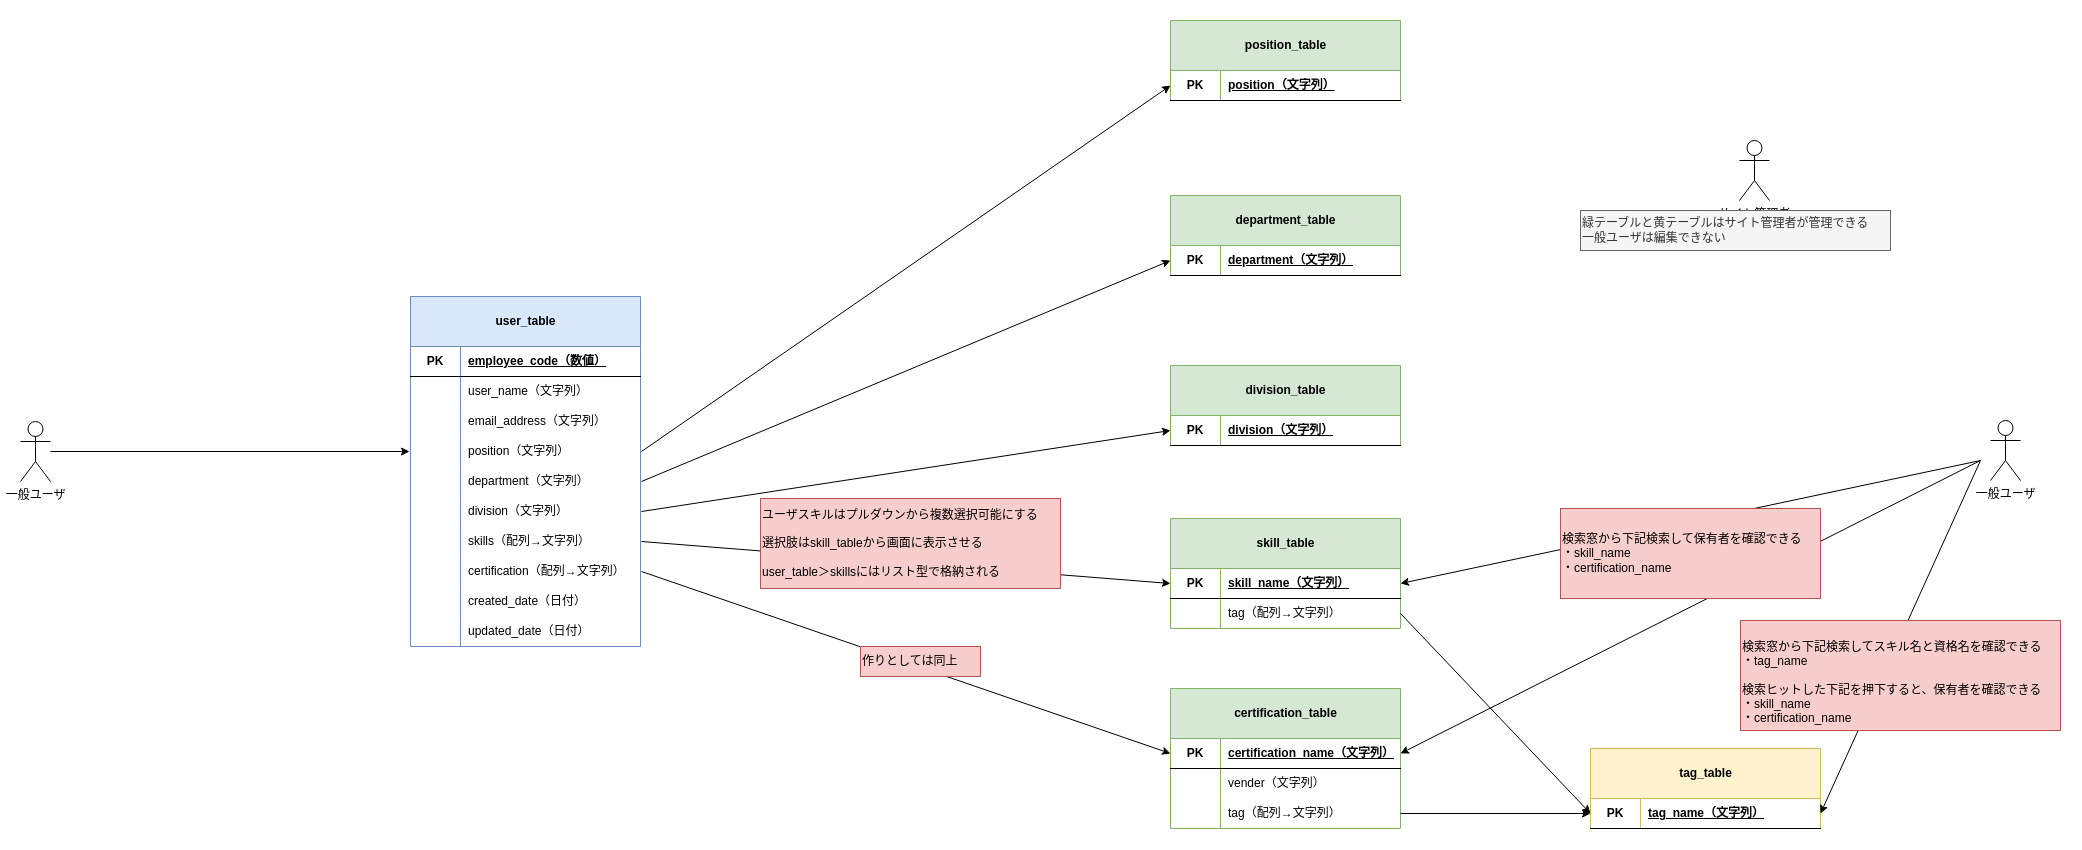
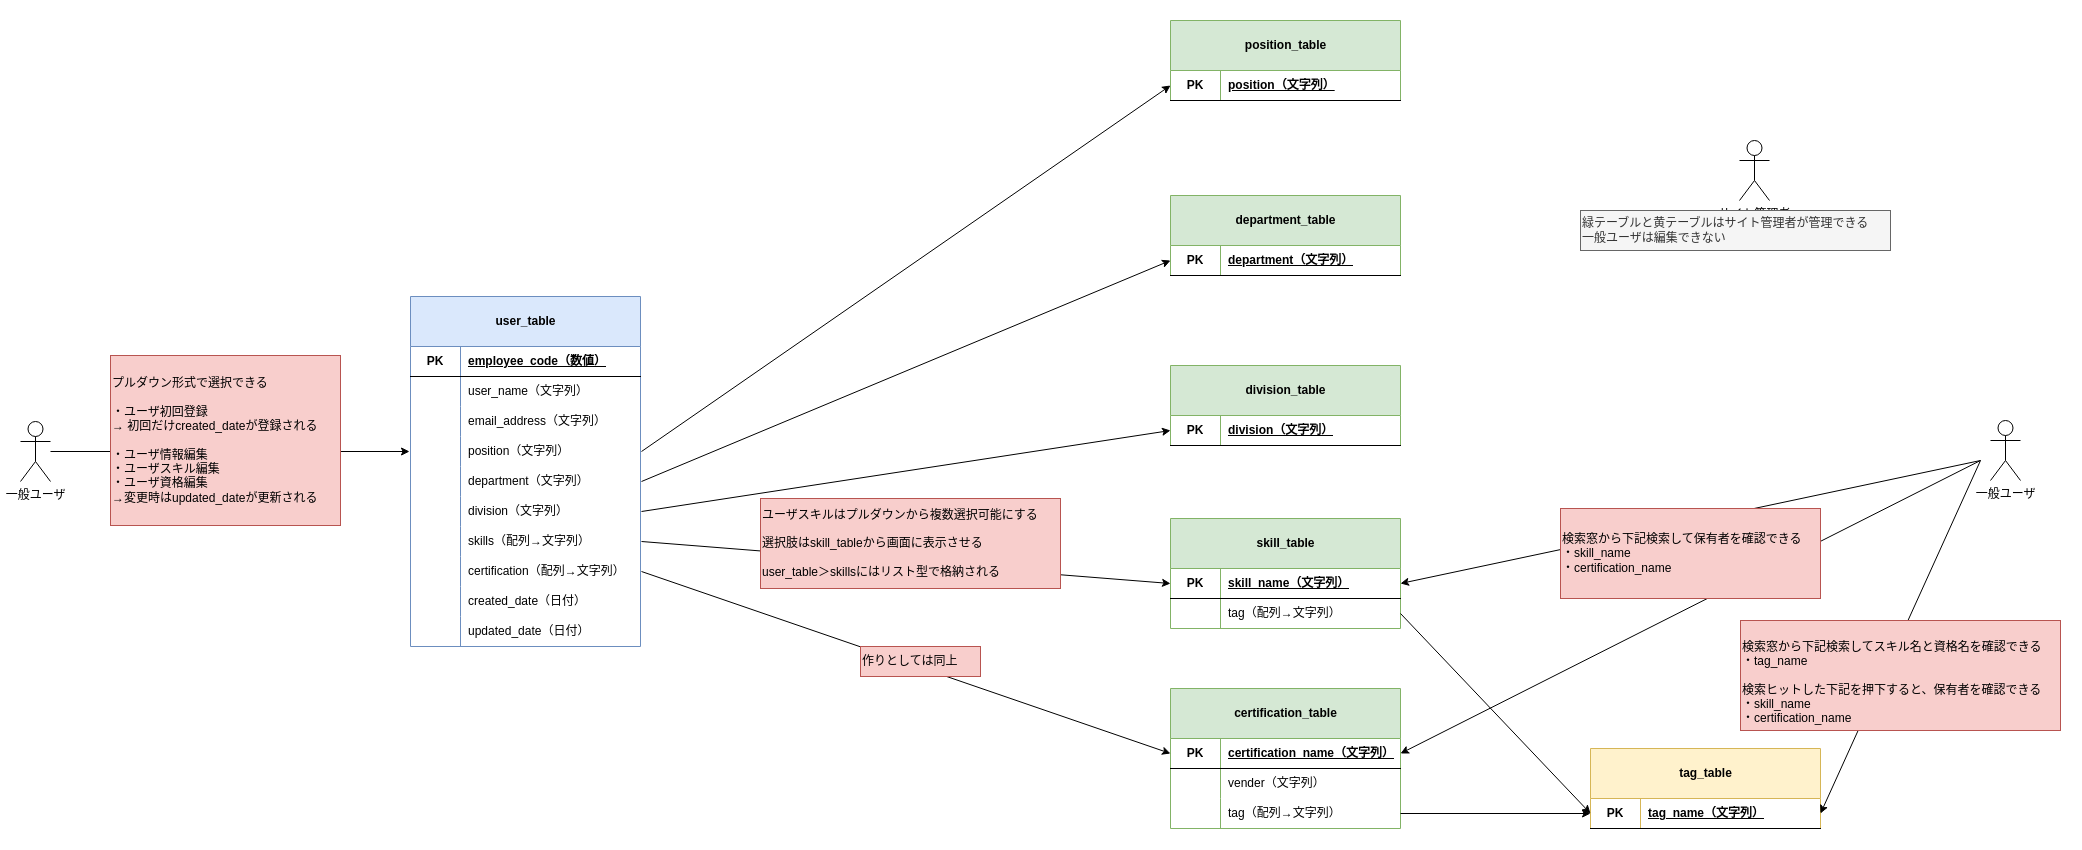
node "プルダウン形式で選択できる ・ユーザ初回登録 → 初回だけcreated_dateが登録される ・ユーザ情報編集 ・ユーザスキル編集 ・ユーザ資格編集 →変更時はupdated_dateが更新される": added
